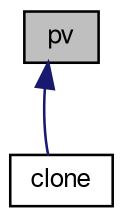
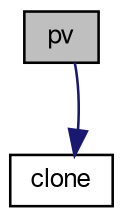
edge "clone" -> "pv": reversed
